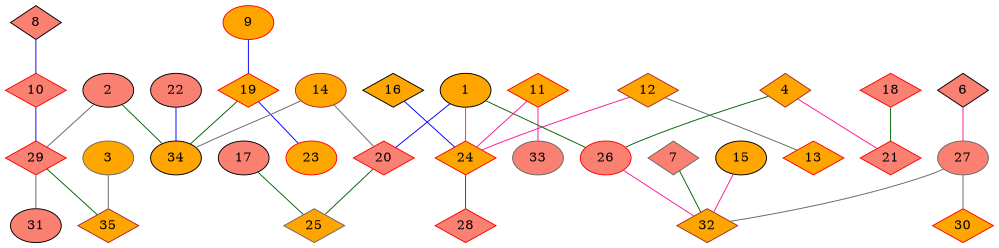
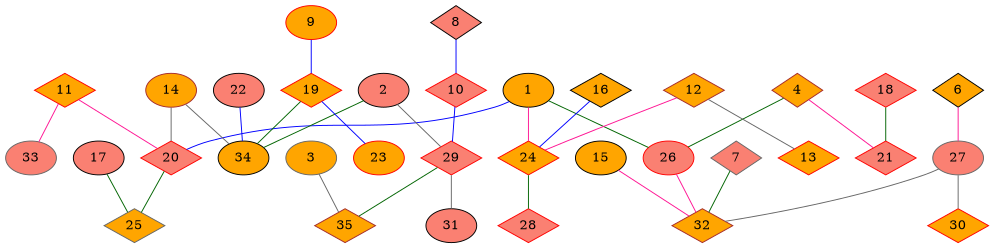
node "6": fillcolor salmon -> orange
edge "11" -- "24": now "11" -- "20"
